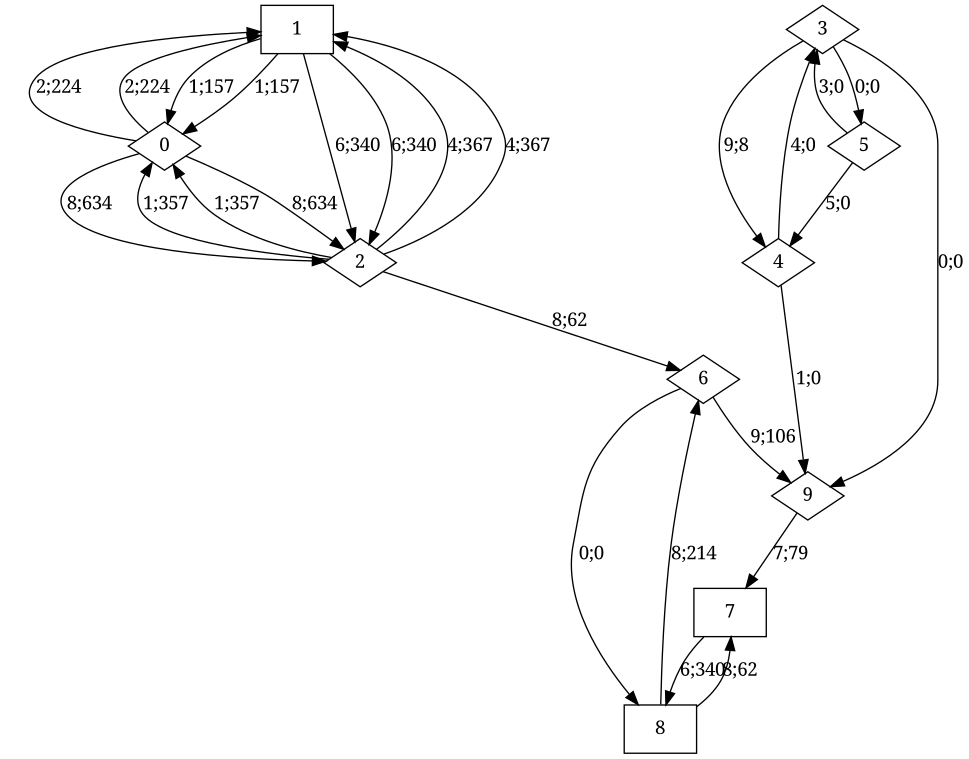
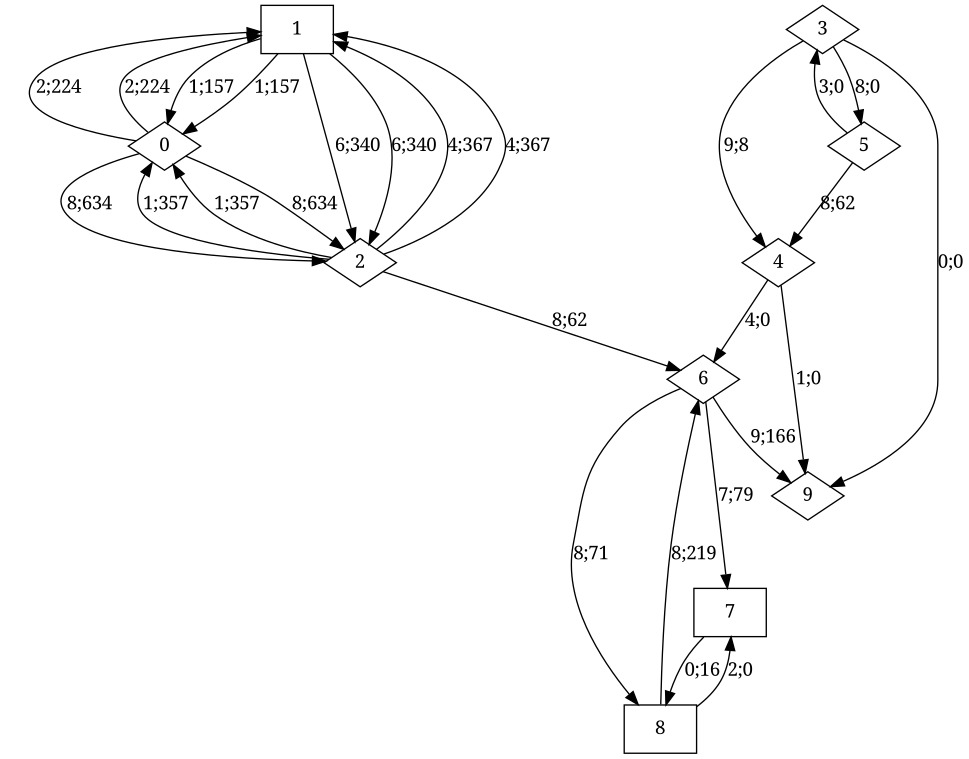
edge "3" -> "5": label "0;0" -> "8;0"
edge "4" -> "3": now "4" -> "6"
edge "5" -> "4": label "5;0" -> "8;62"
edge "6" -> "9": label "9;106" -> "9;166"
edge "9" -> "7": now "6" -> "7"
edge "6" -> "8": label "0;0" -> "8;71"
edge "8" -> "6": label "8;214" -> "8;219"
edge "7" -> "8": label "6;340" -> "0;16"
edge "8" -> "7": label "8;62" -> "2;0"
